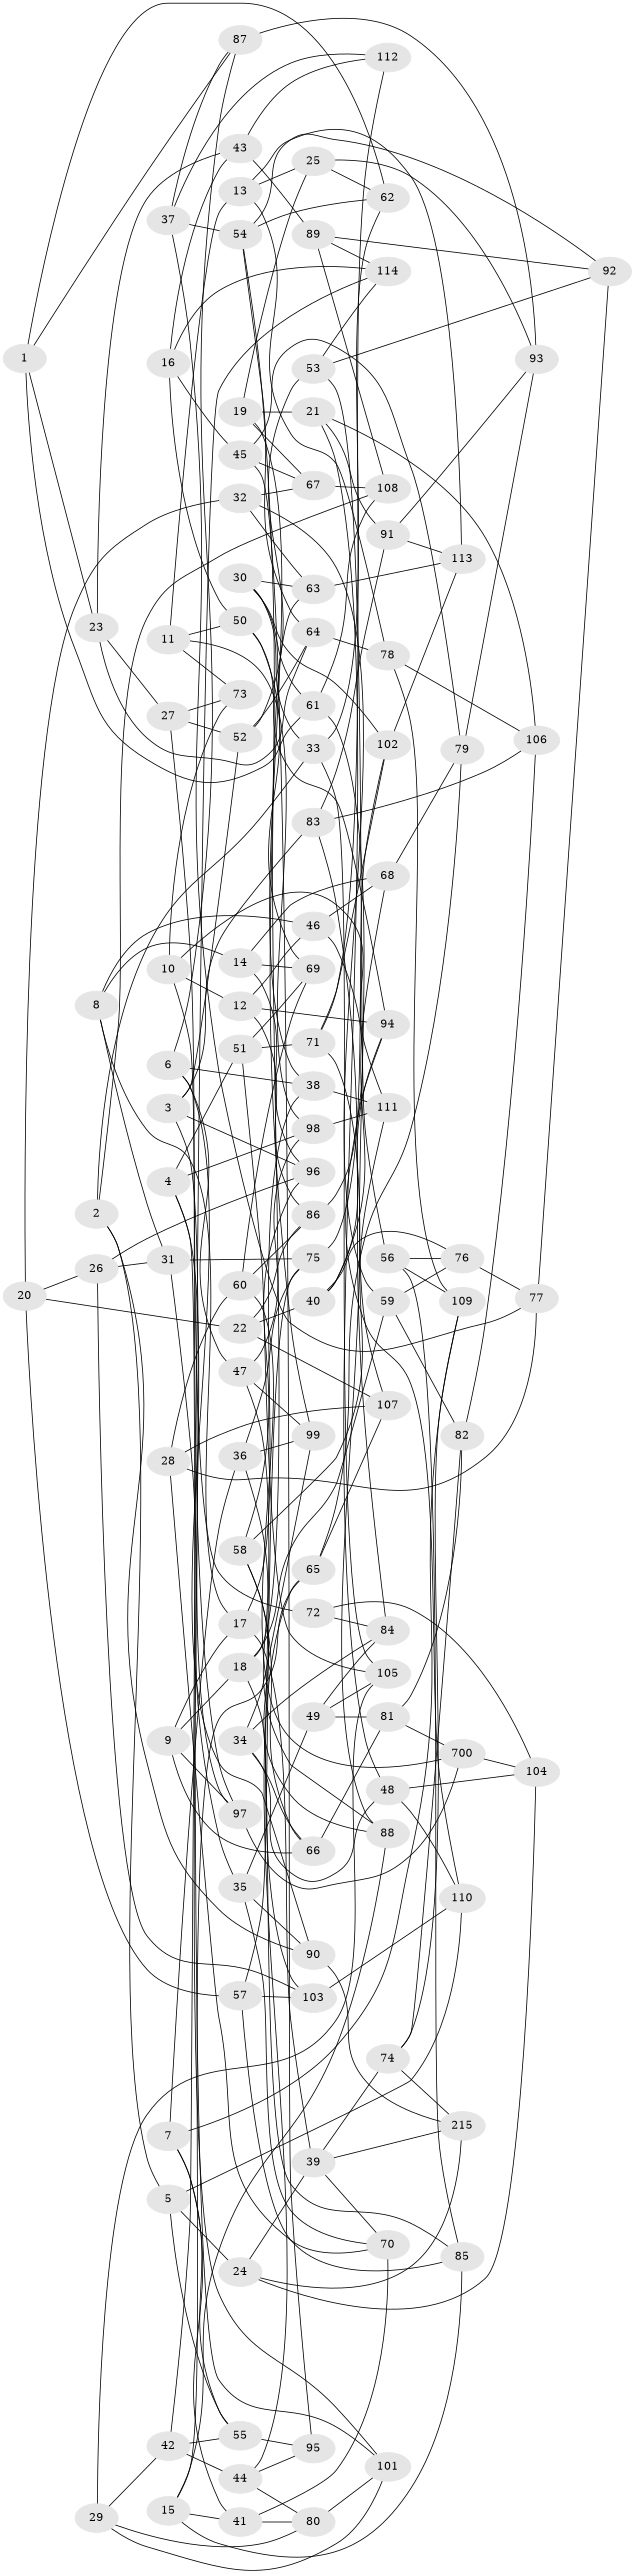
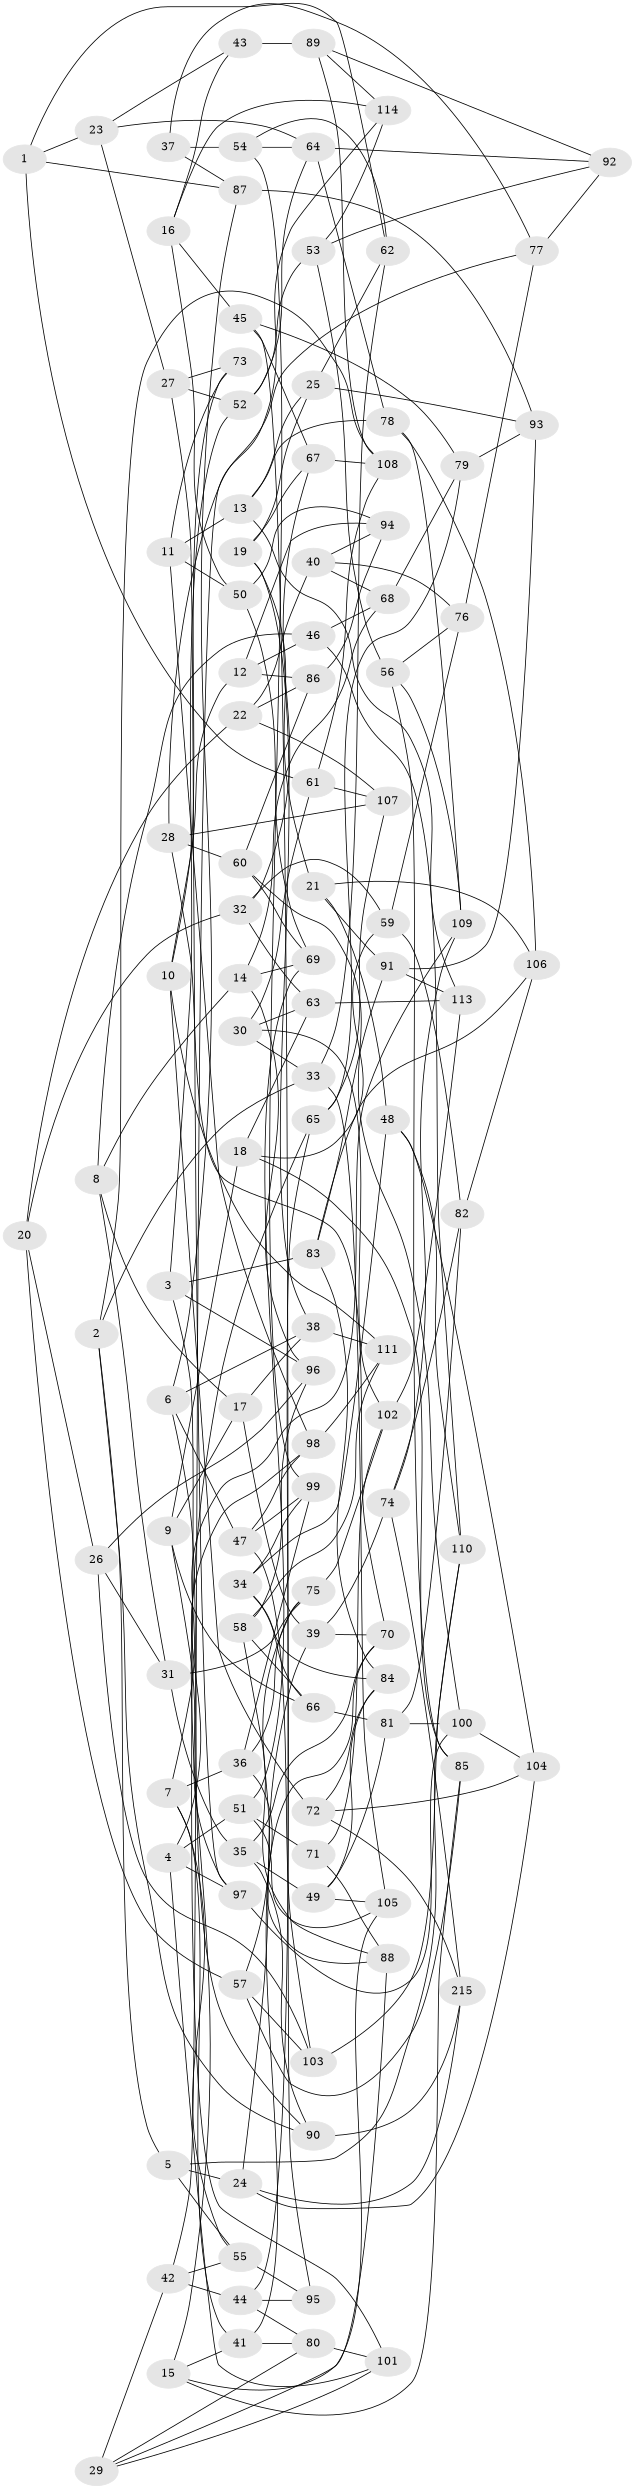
node "112": removed
edge "54" -- "92": now "64" -- "92"
node "700": label "700" -> "100"
edge "215" -- "39": now "215" -- "72"
